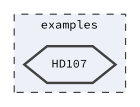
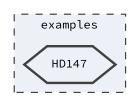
node "HD107": label "HD107" -> "HD147"
